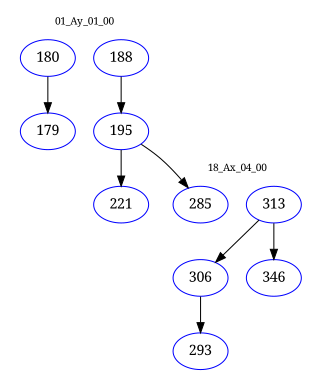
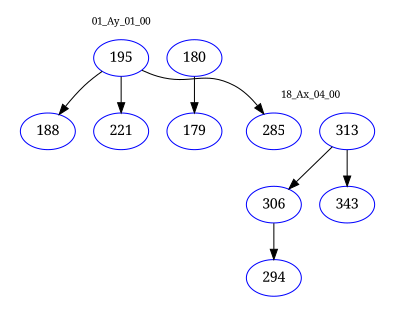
edge "188" -> "195": reversed
node "346": label "346" -> "343"
node "293": label "293" -> "294"
